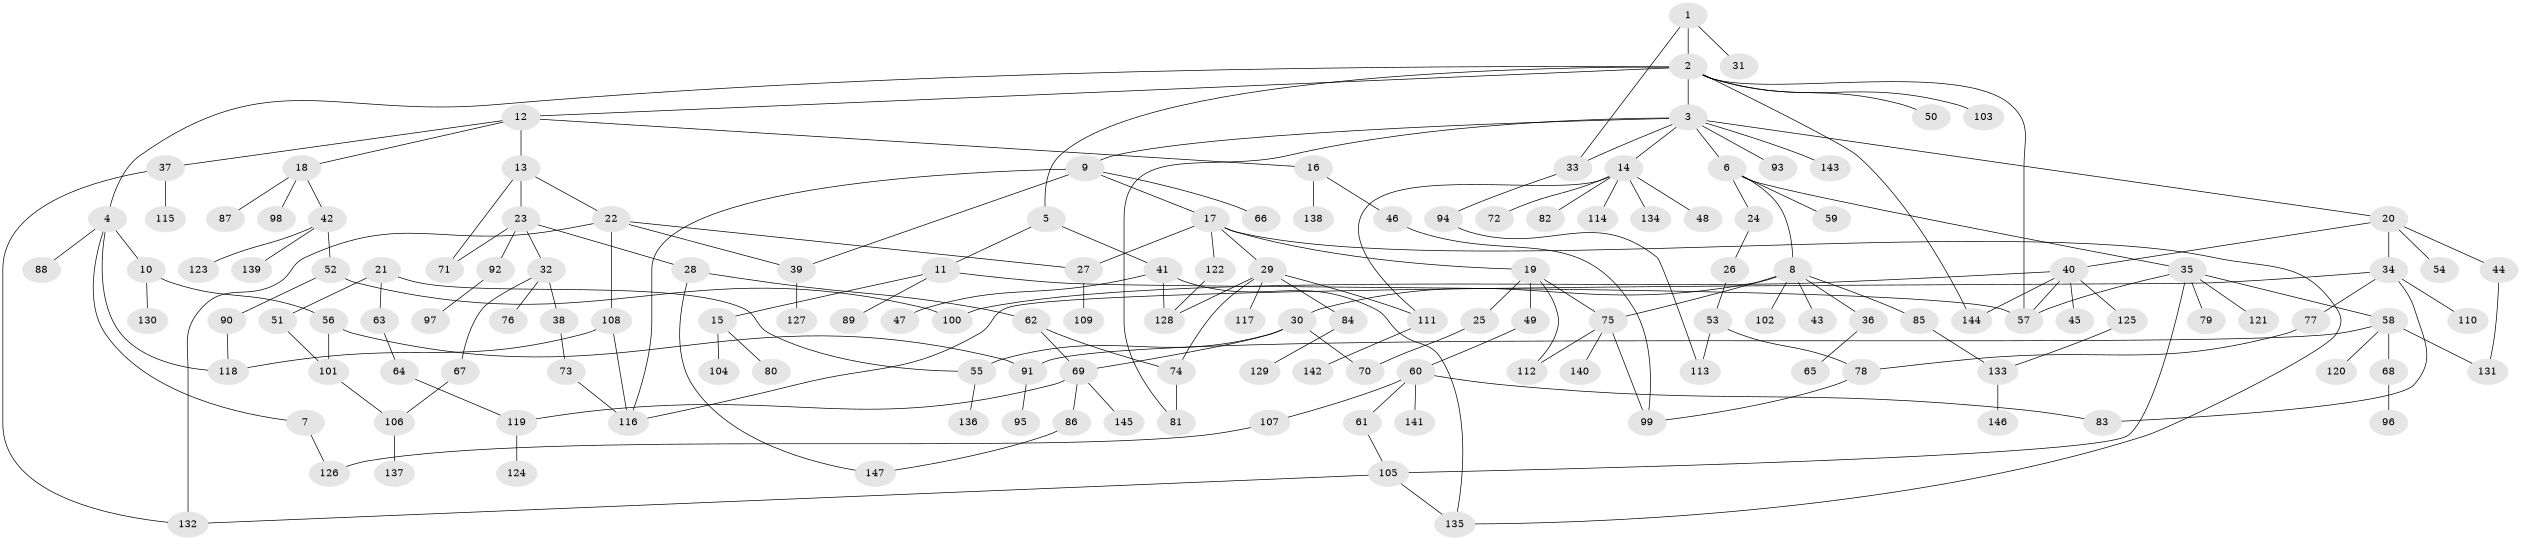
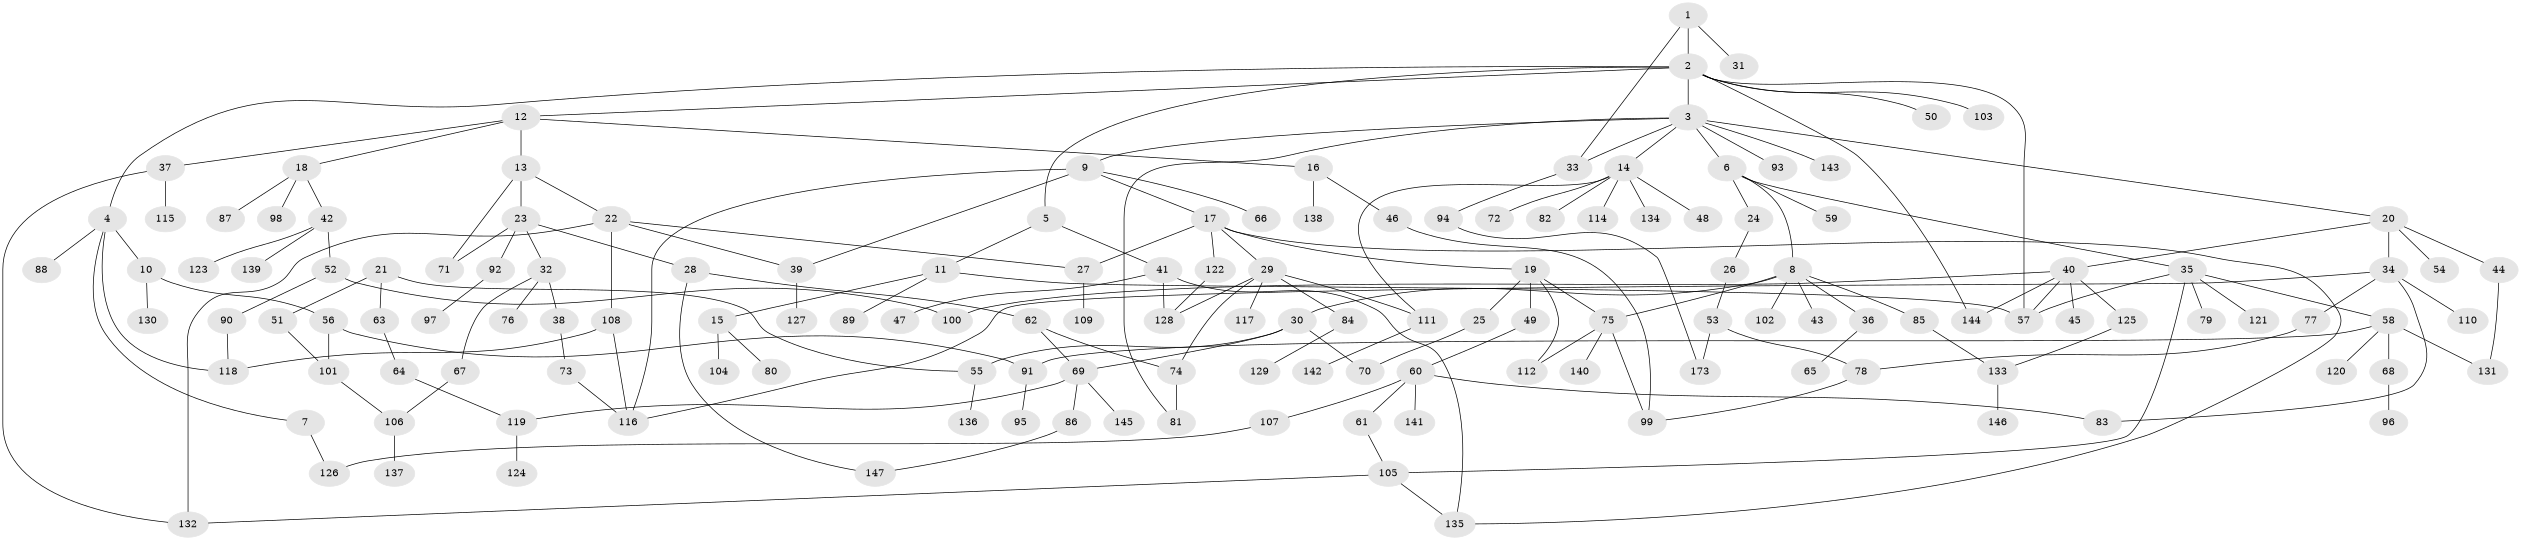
node "113": label "113" -> "173"
